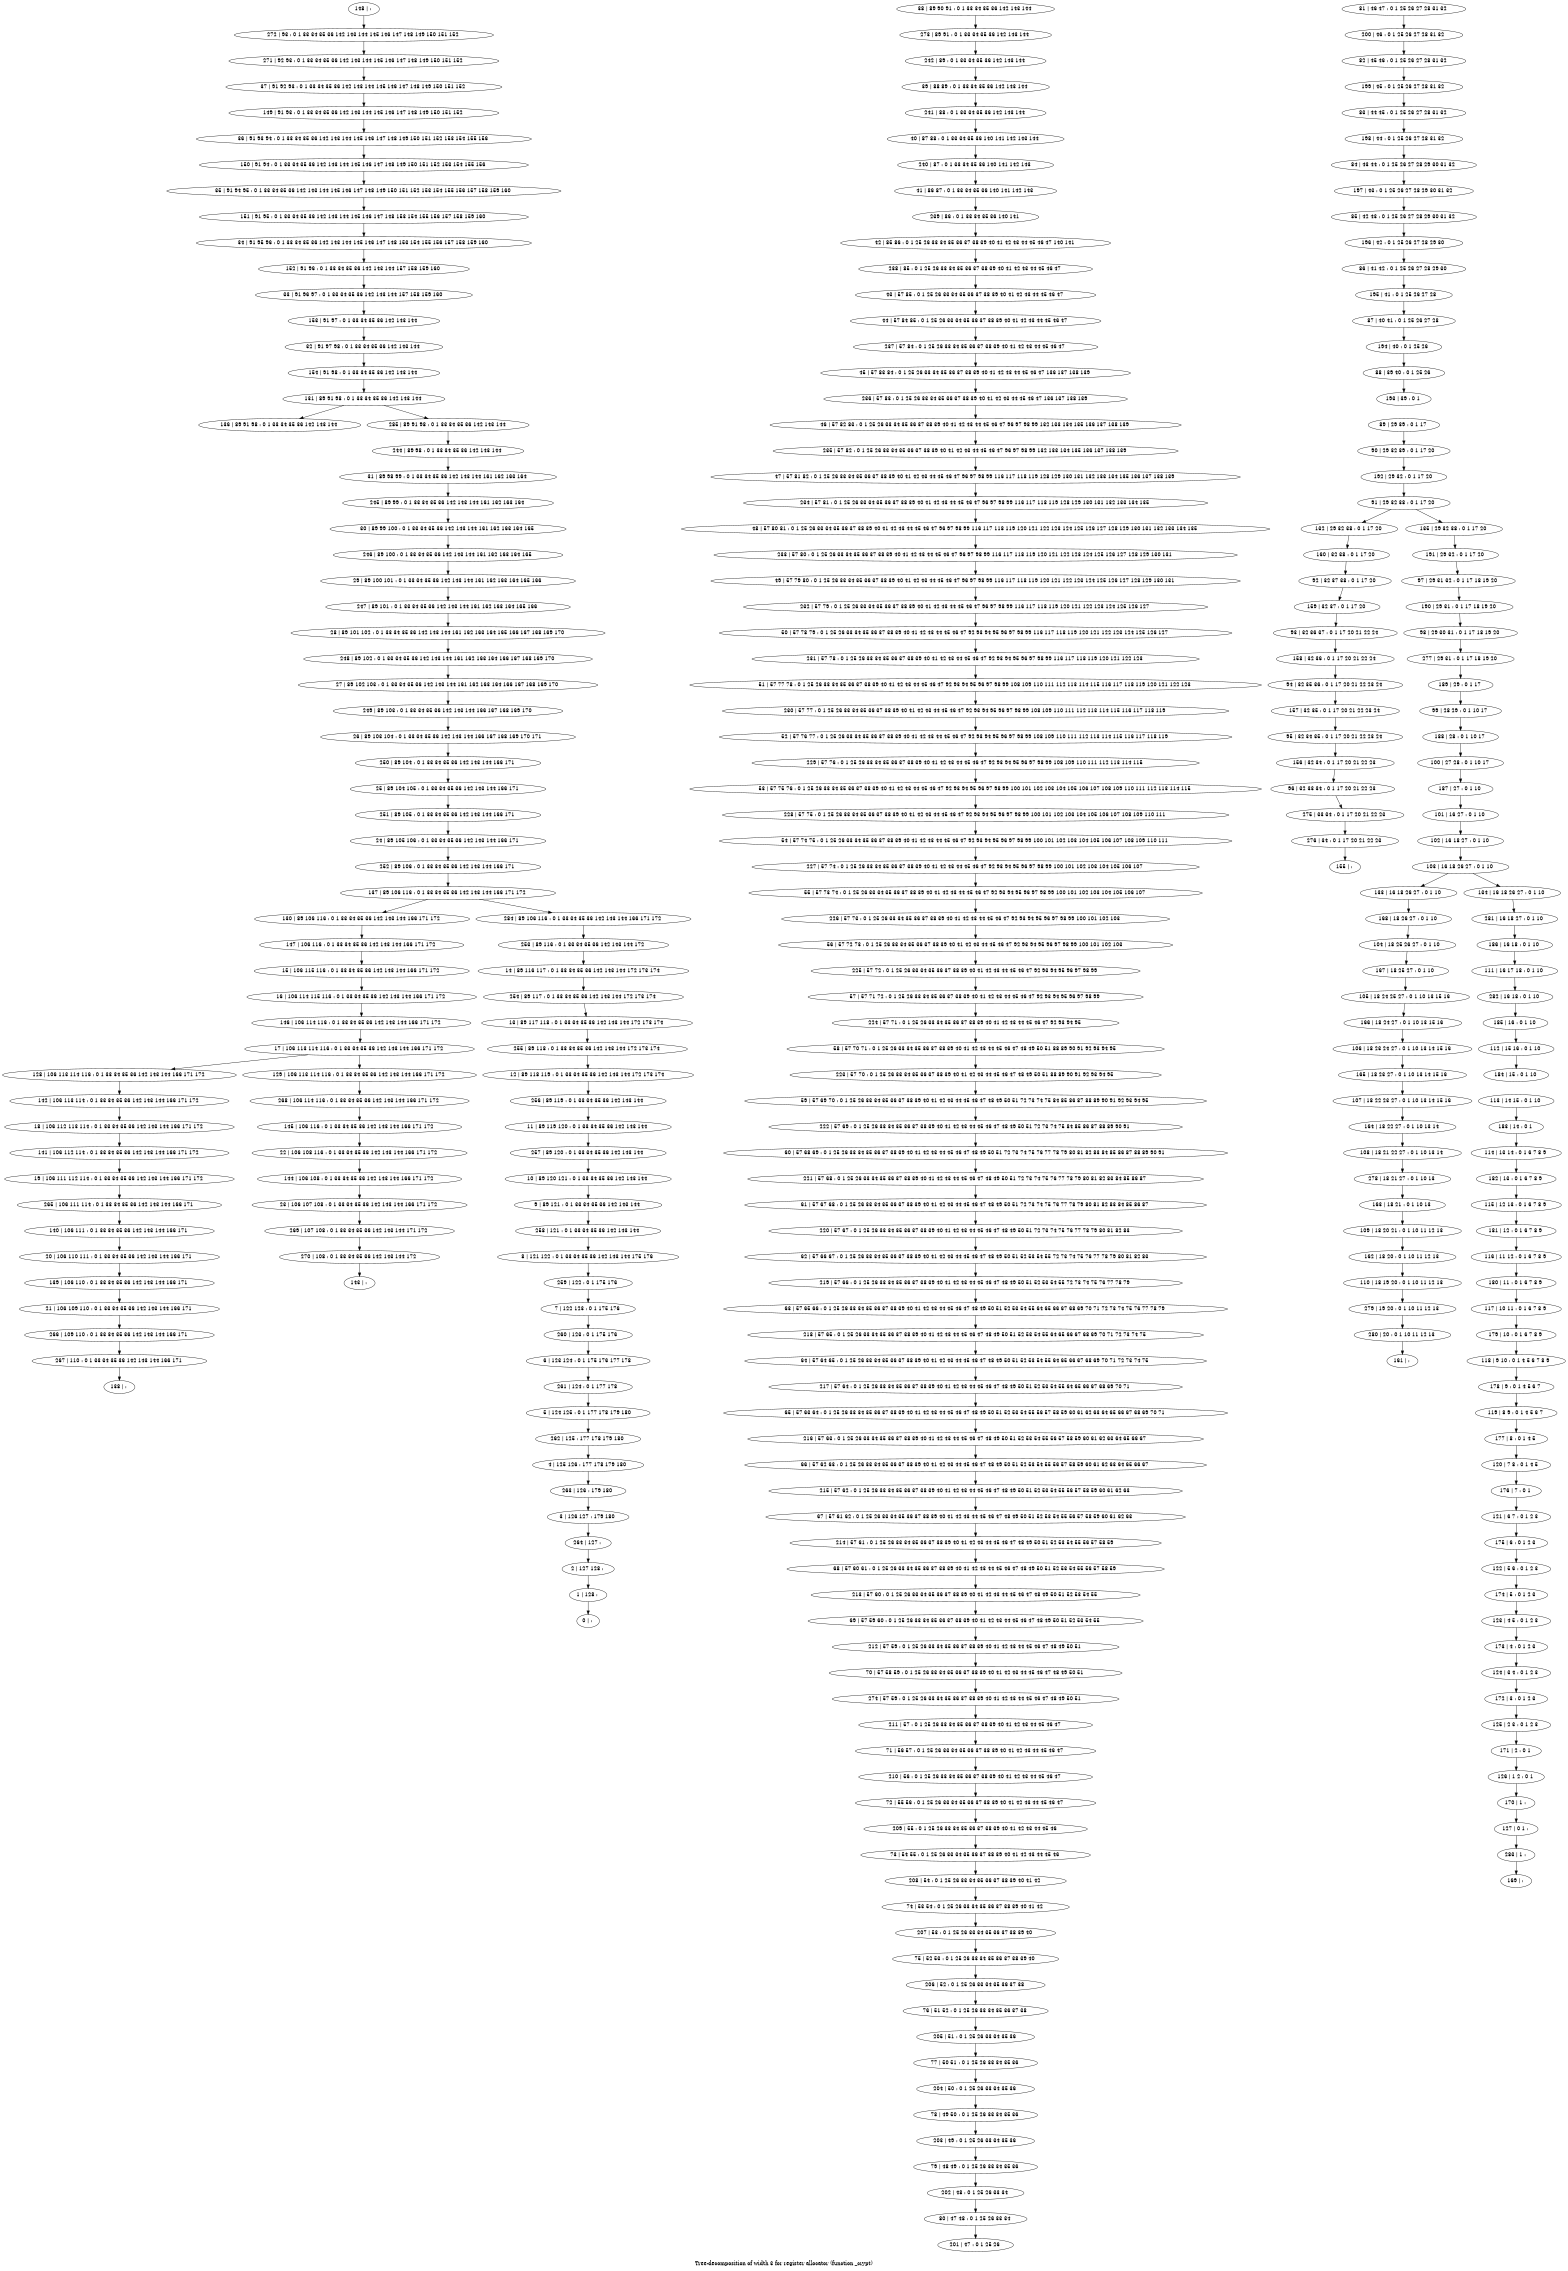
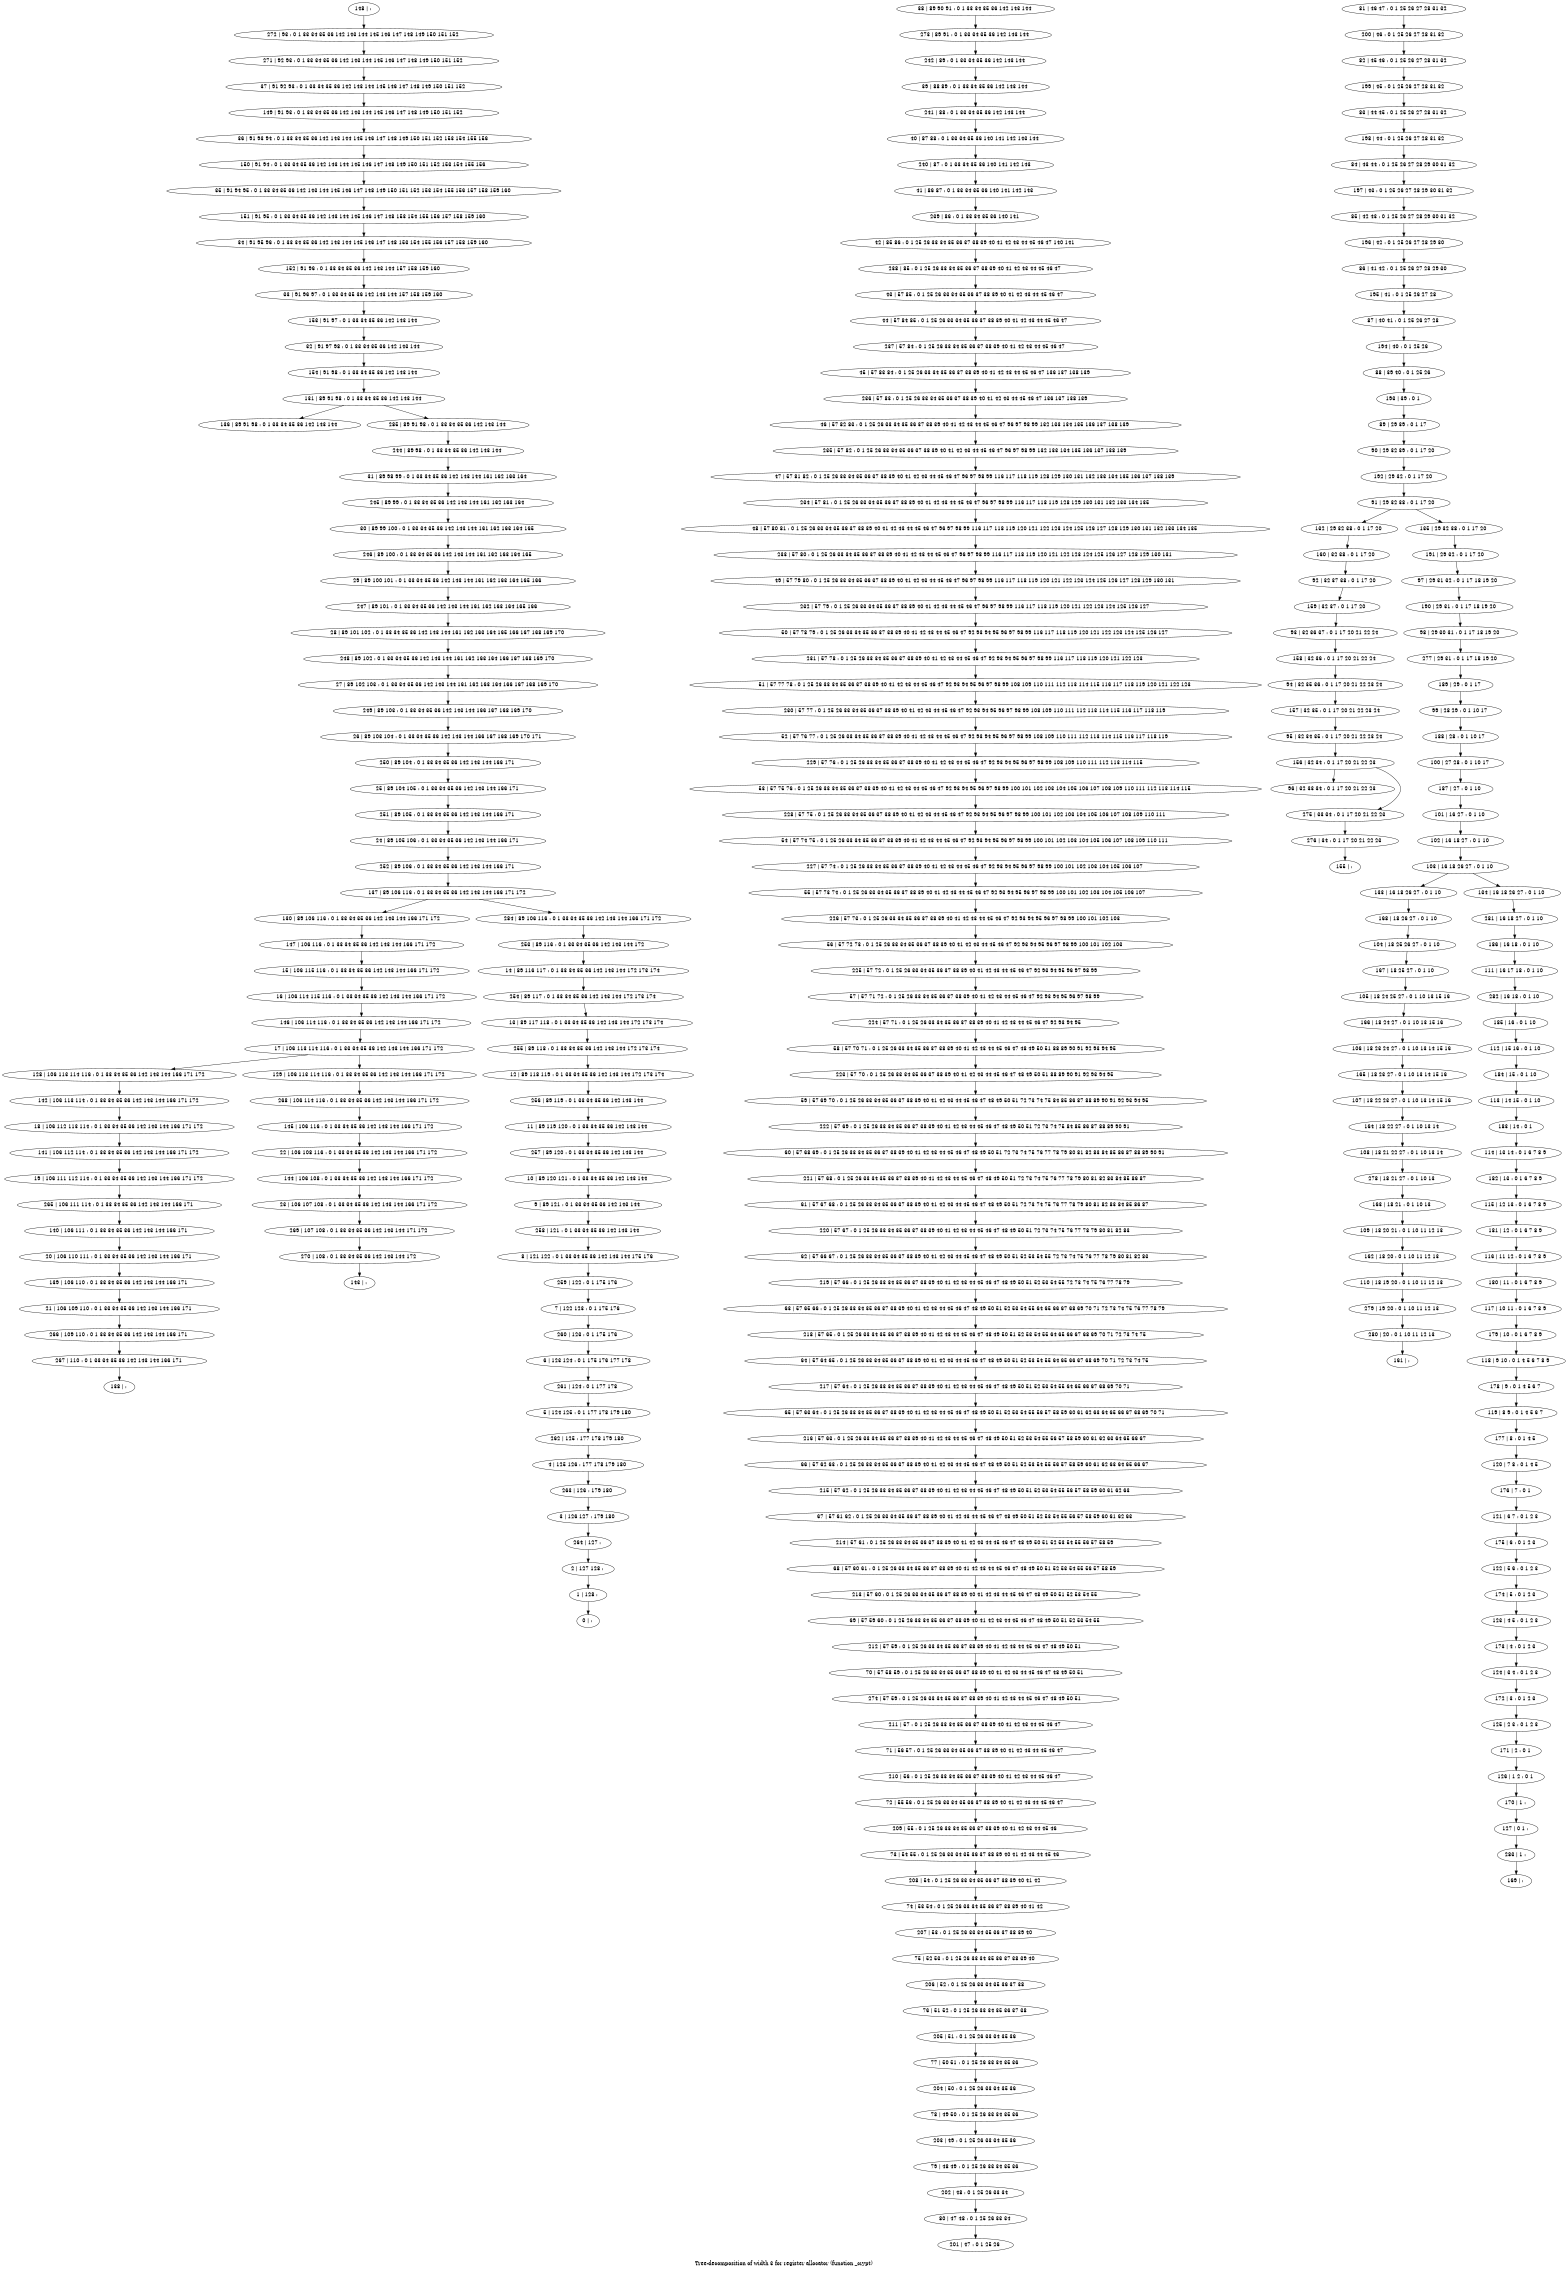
edge "193 | 39 : 0 1" -> "89 | 29 39 : 0 1 17": added
edge "96 | 32 33 34 : 0 1 17 20 21 22 23" -> "275 | 33 34 : 0 1 17 20 21 22 23": now "156 | 32 34 : 0 1 17 20 21 22 23" -> "275 | 33 34 : 0 1 17 20 21 22 23"
edge "184 | 15 : 0 1 10" -> "113 | 14 15 : 0 1 10": added
